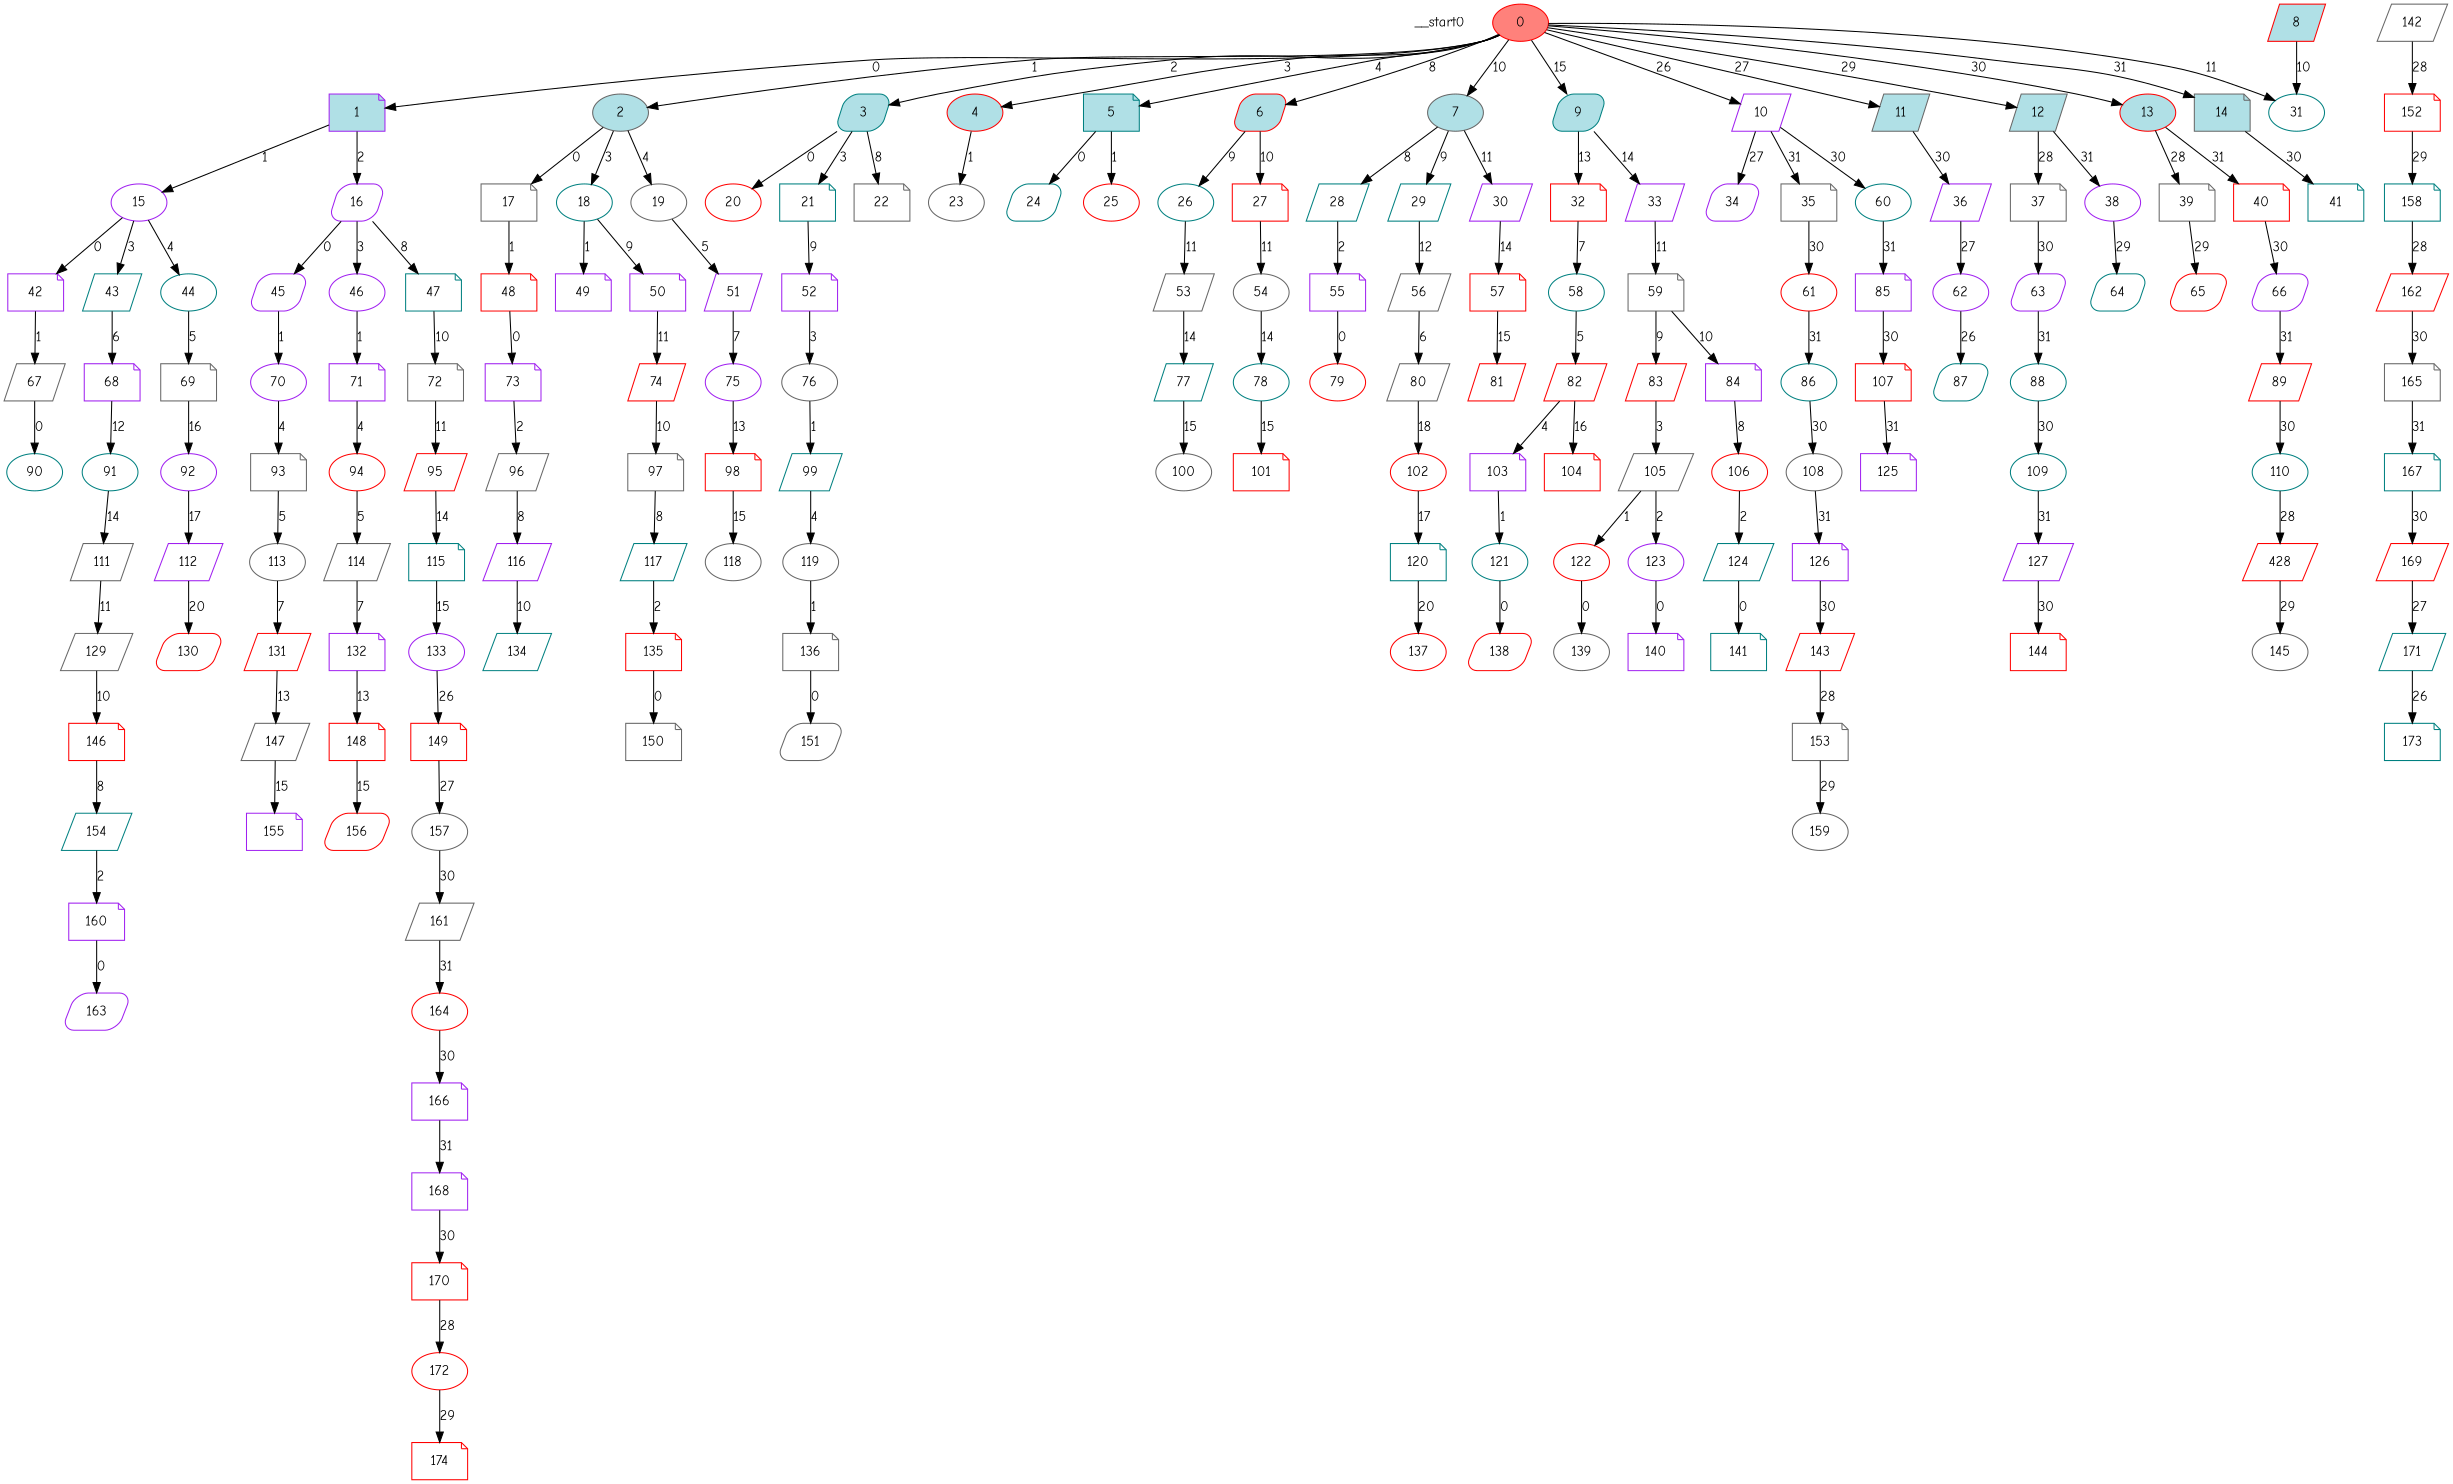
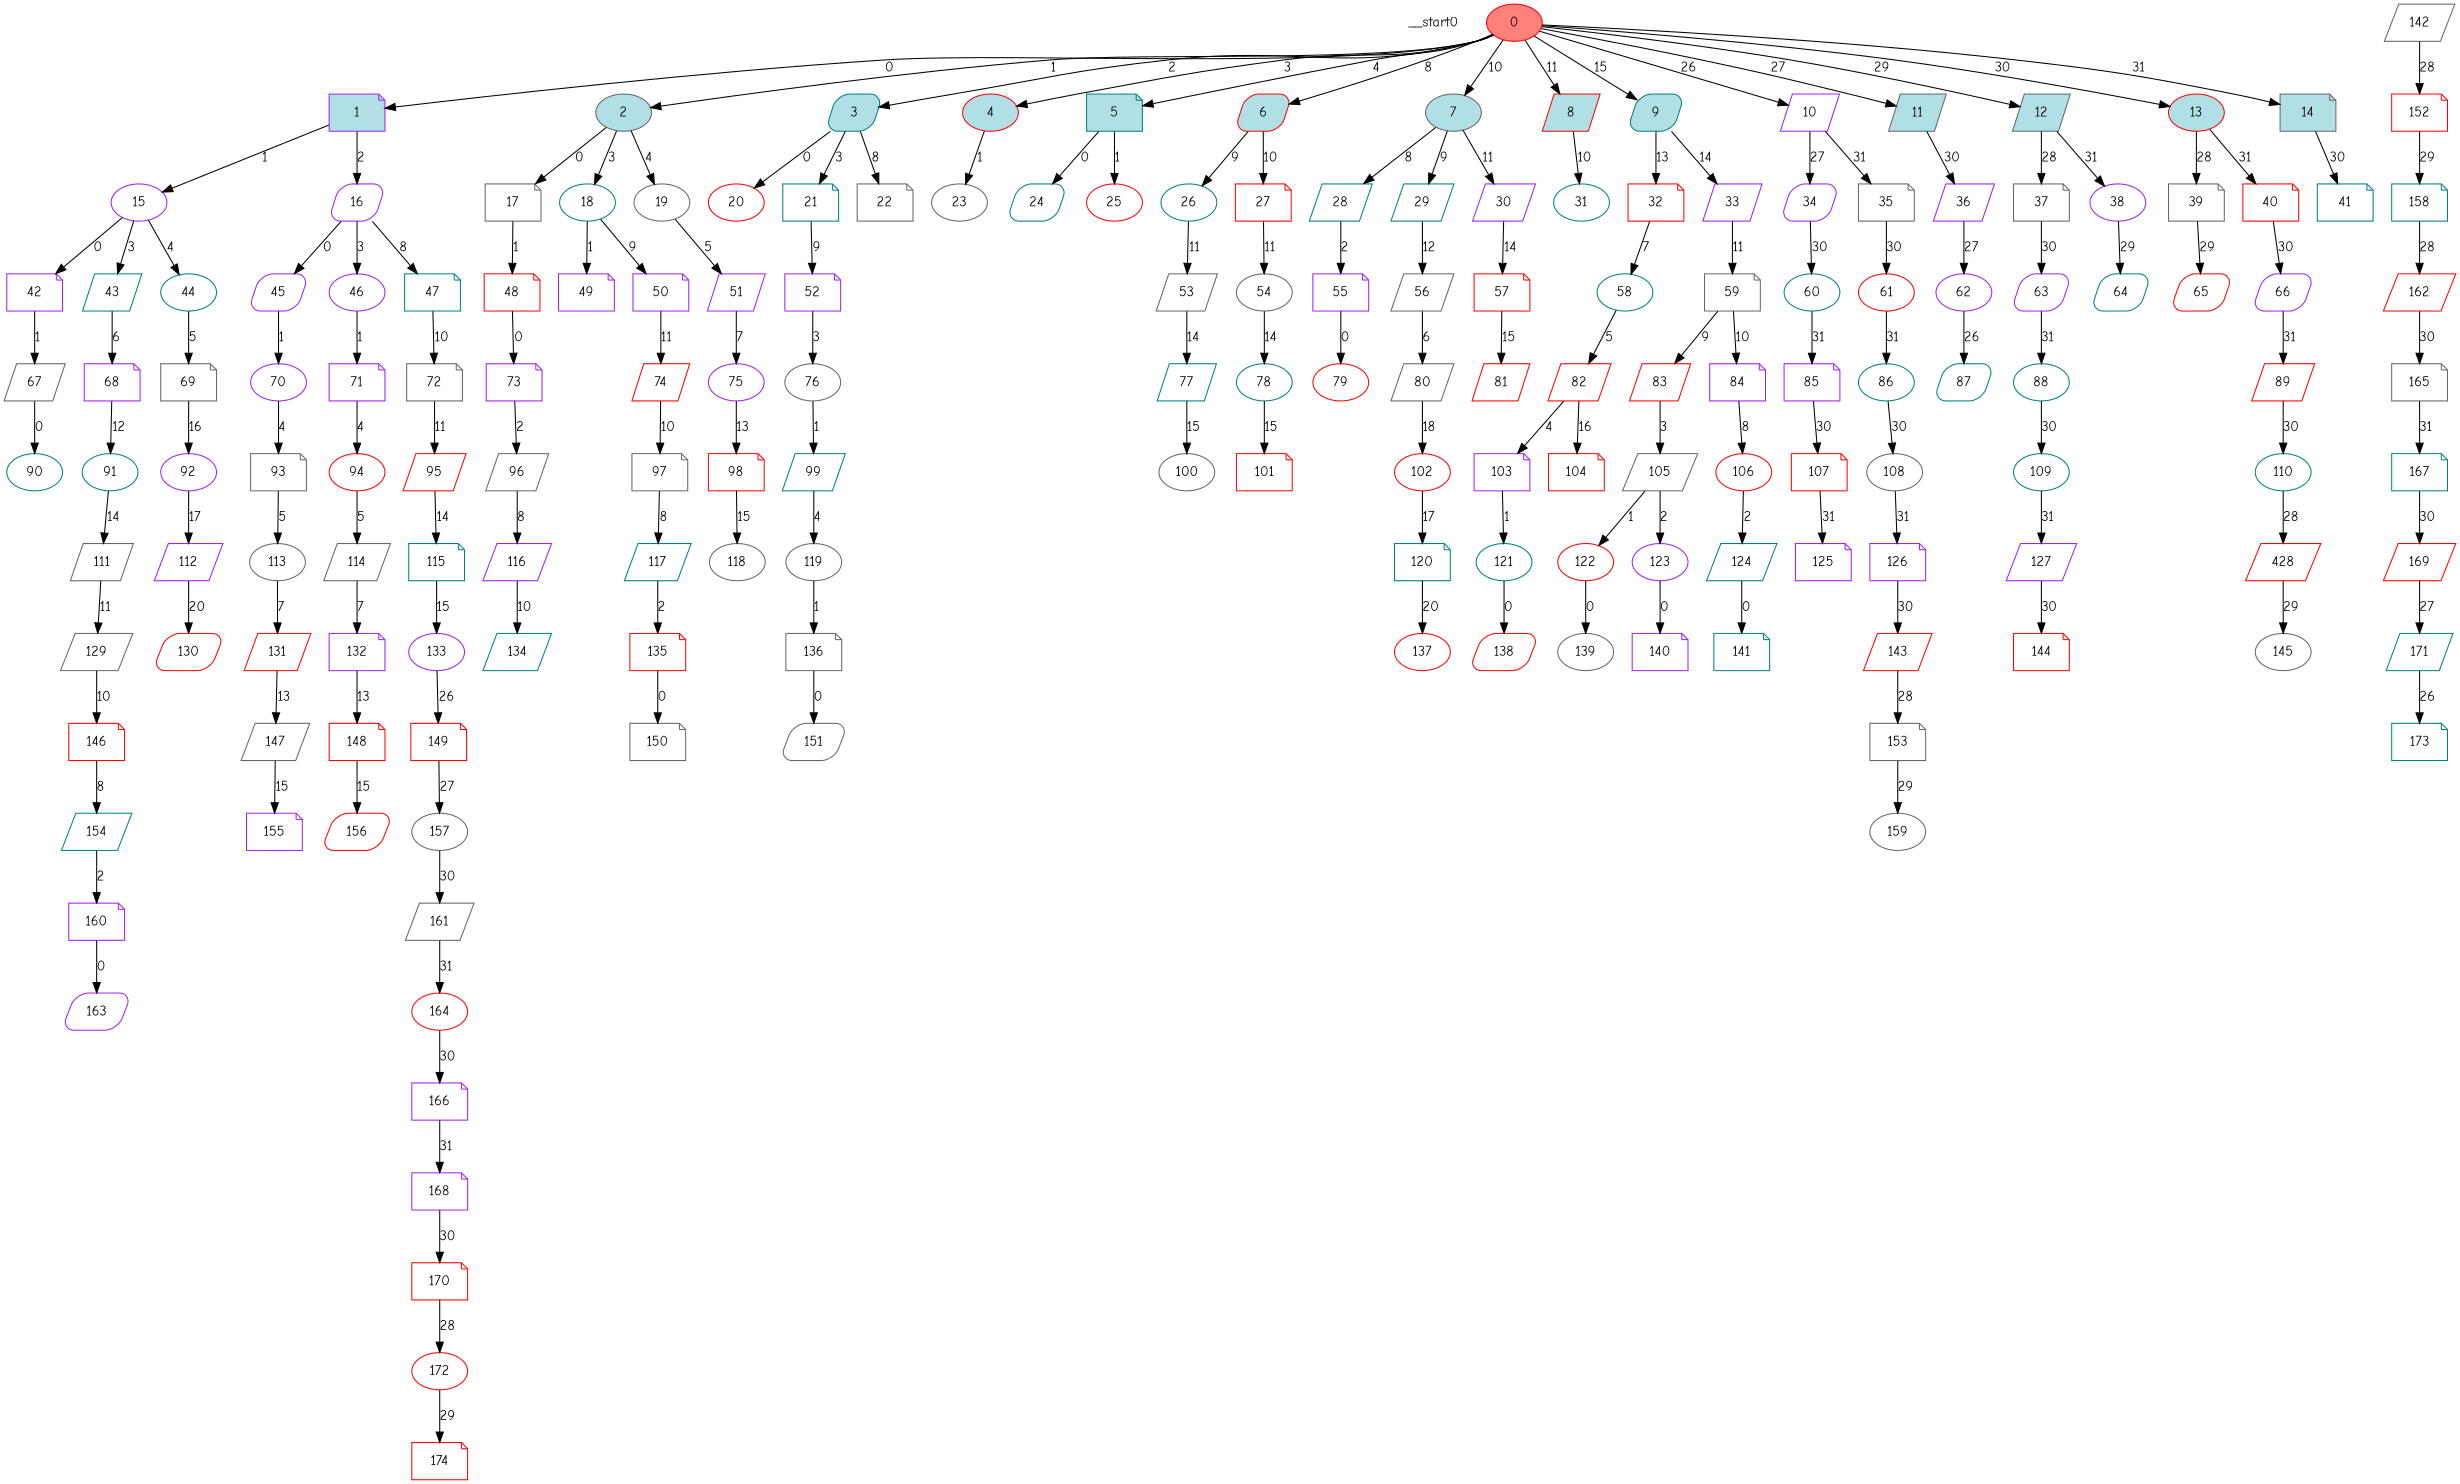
edge "0" -> "31": now "0" -> "8"
edge "10" -> "60": now "34" -> "60"
